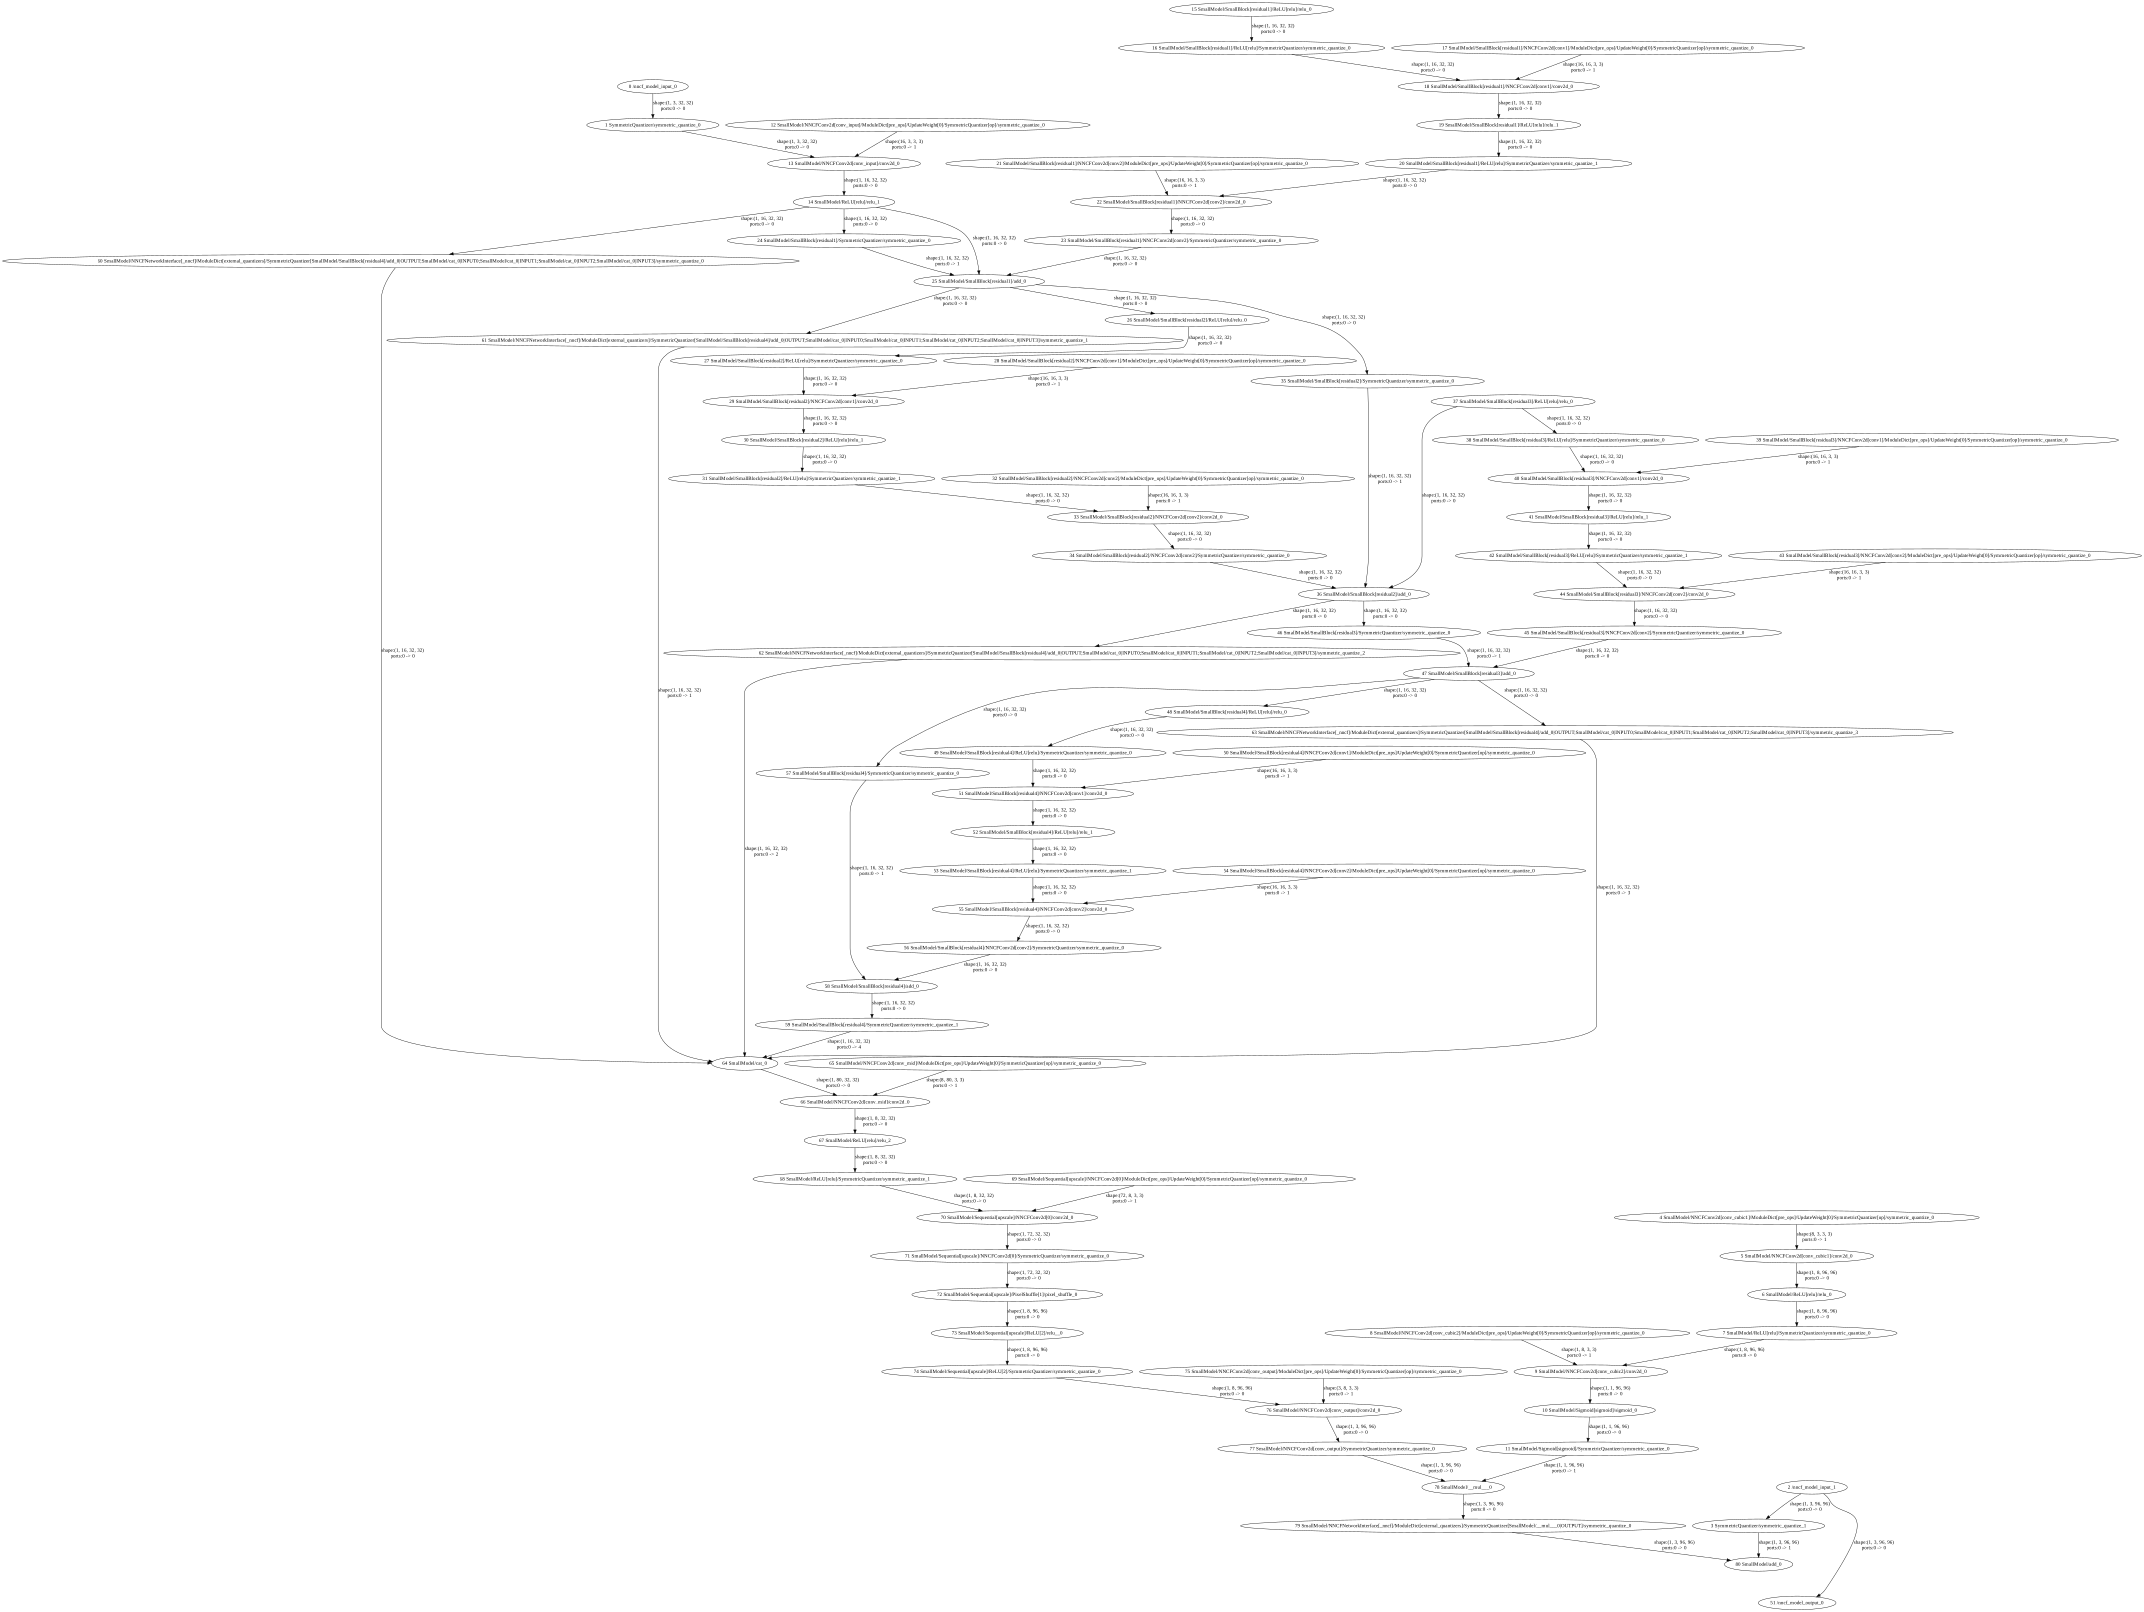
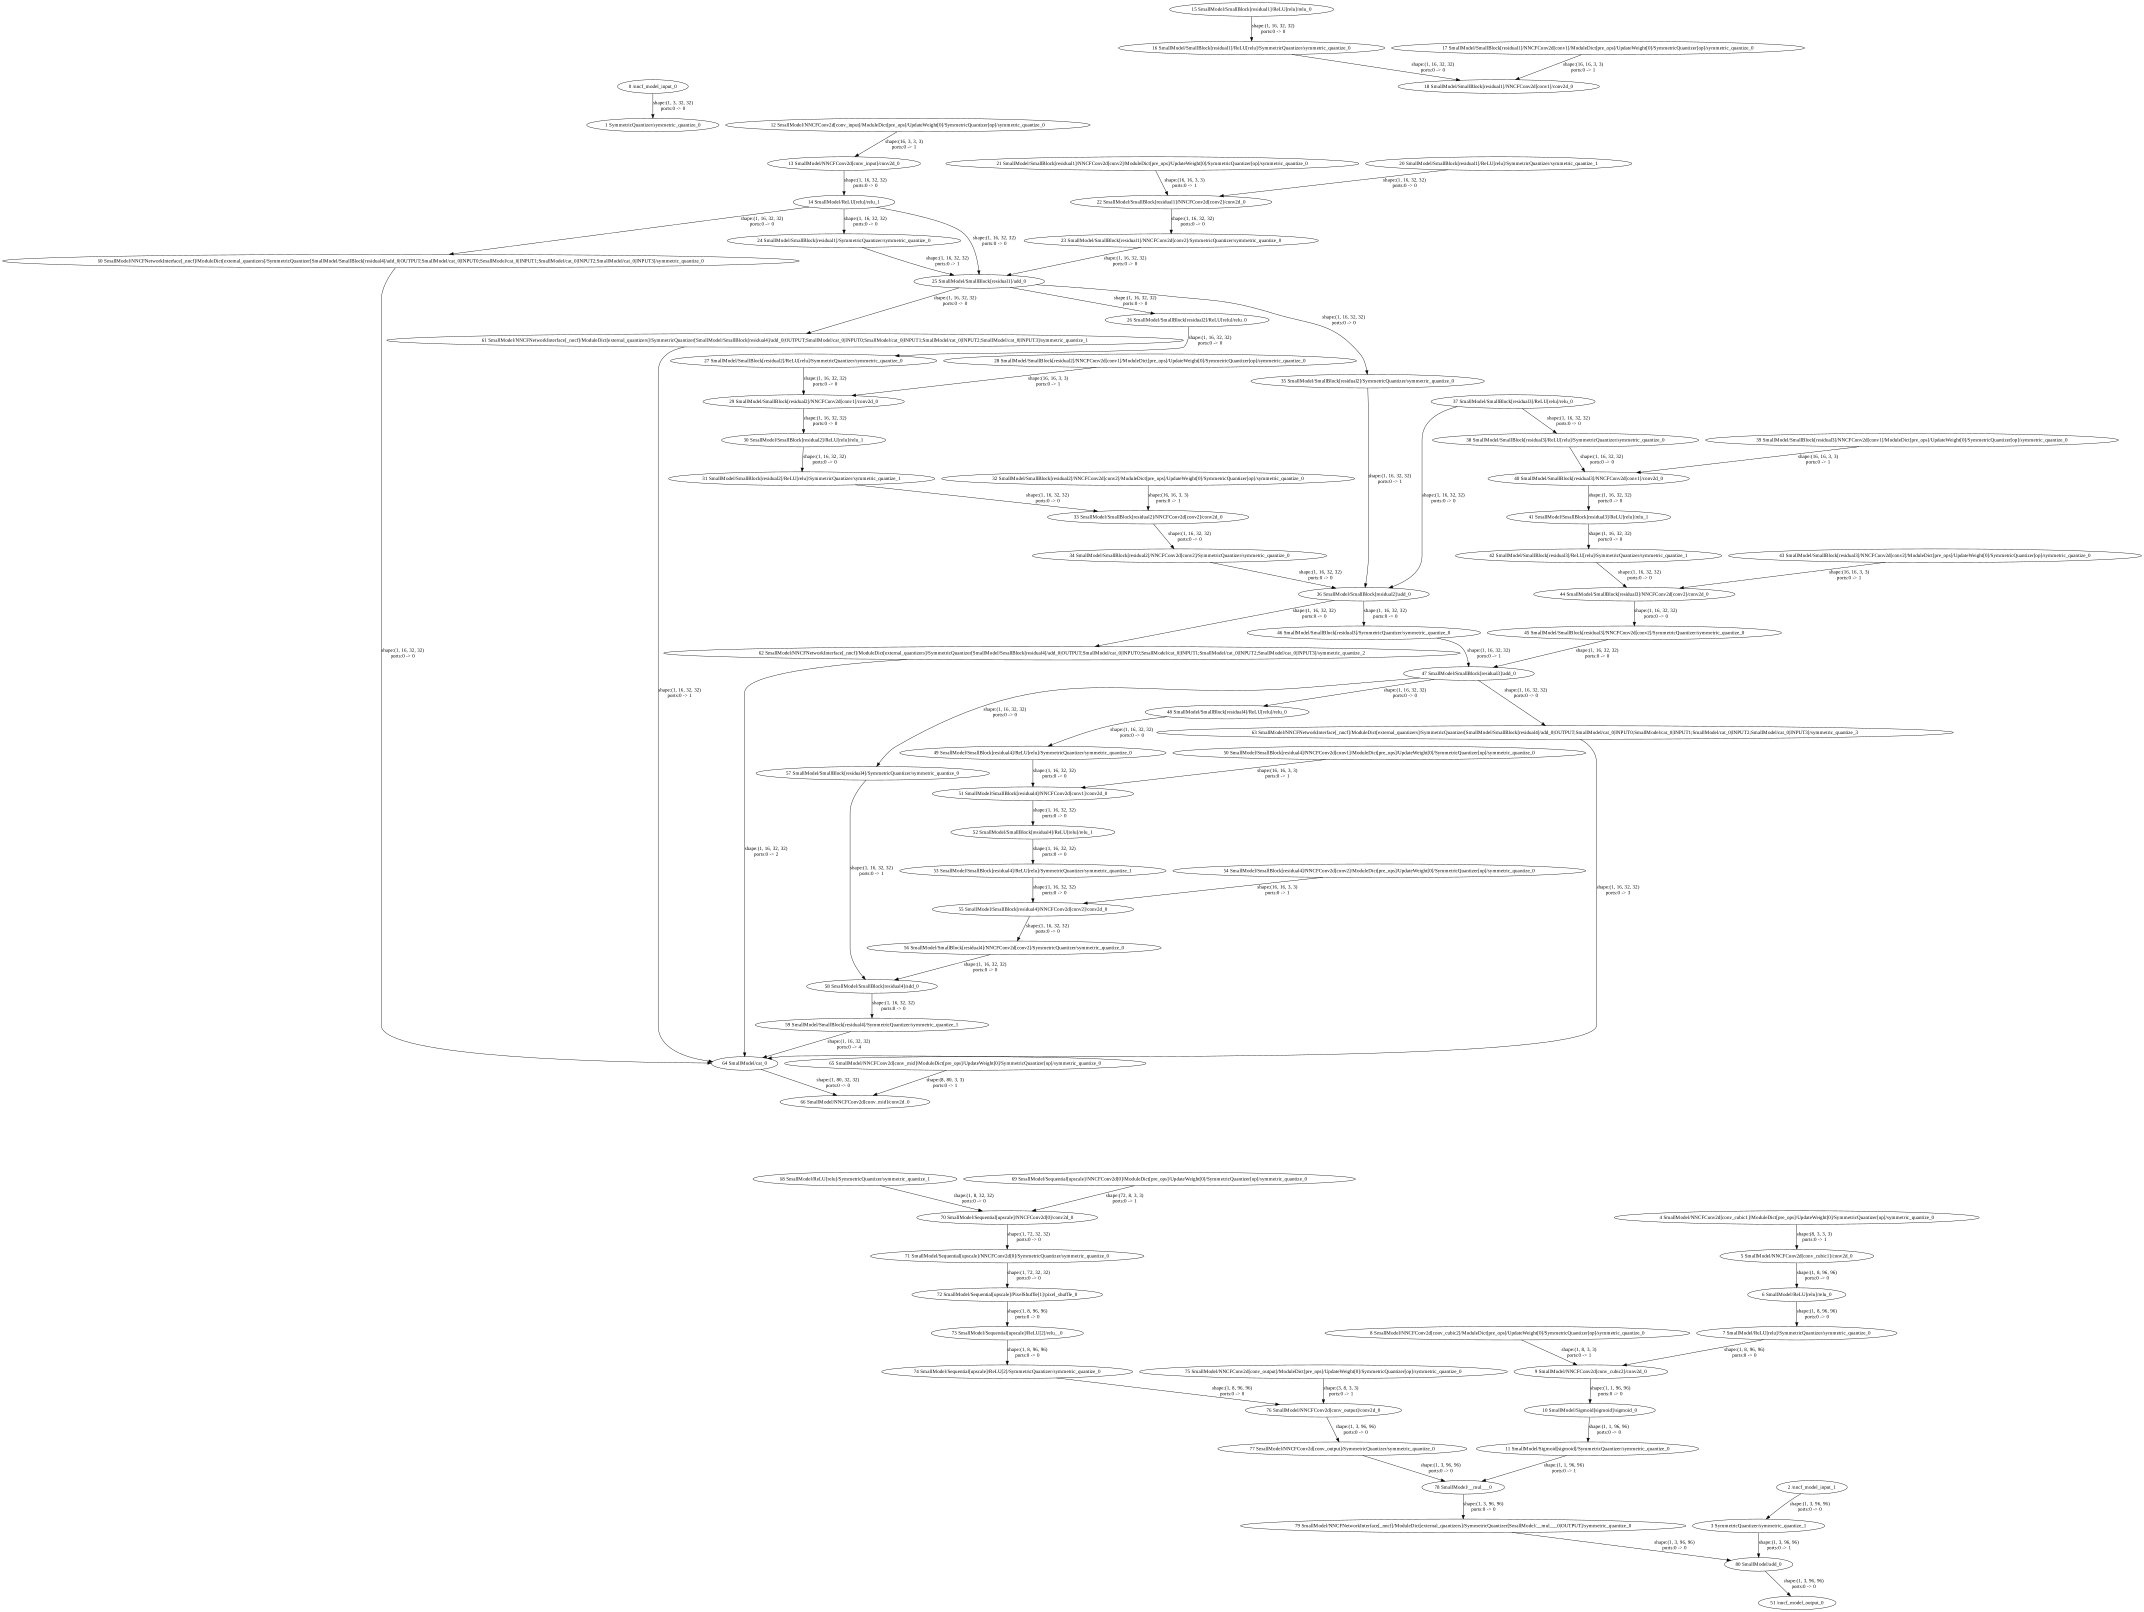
node "19 SmallModel/SmallBlock[residual1]/ReLU[relu]/relu_1": removed
edge "1 SymmetricQuantizer/symmetric_quantize_0" -> "13 SmallModel/NNCFConv2d[conv_input]/conv2d_0": removed, label "shape:(1, 3, 32, 32) ports:0 -> 0"
node "67 SmallModel/ReLU[relu]/relu_2": removed
edge "2 /nncf_model_input_1" -> "51 /nncf_model_output_0": now "80 SmallModel/add_0" -> "51 /nncf_model_output_0"
